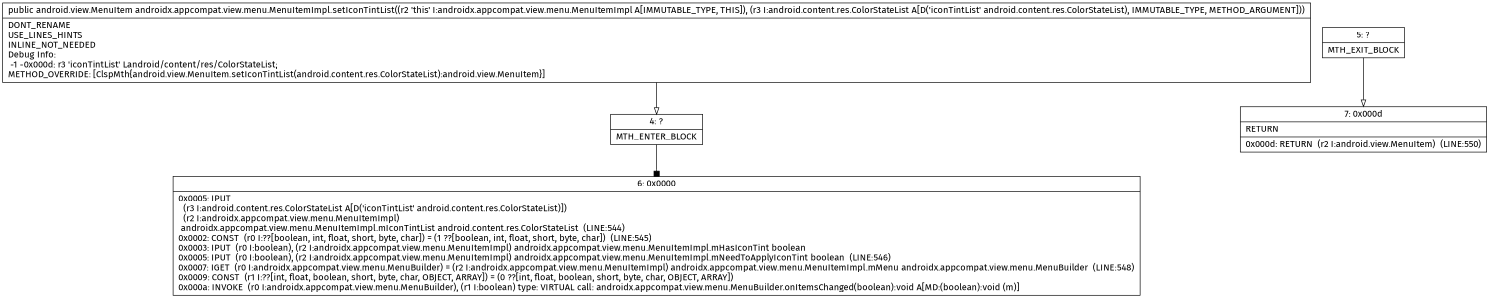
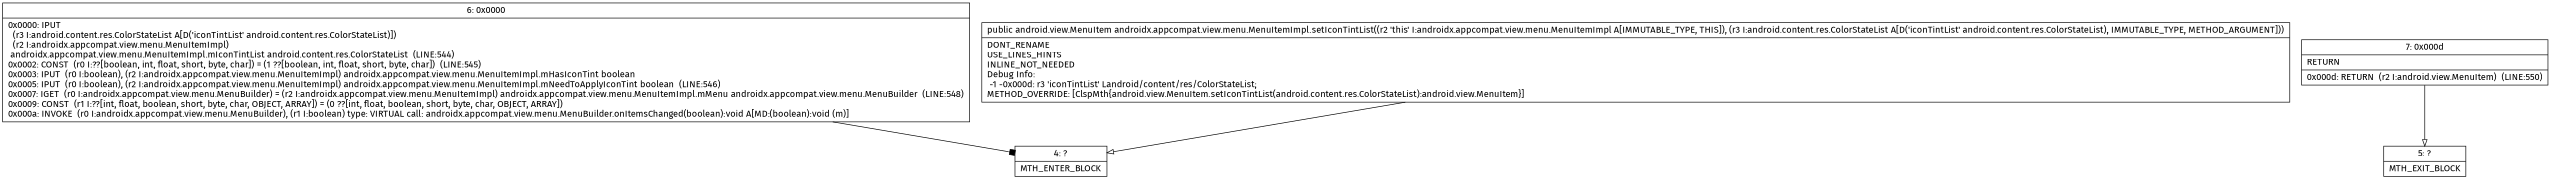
edge "5: ?" -> "7: 0x000d": reversed
edge "4: ?" -> "6: 0x0000": reversed
node "6: 0x0000": text "0x0005: IPUT" -> "0x0000: IPUT"
